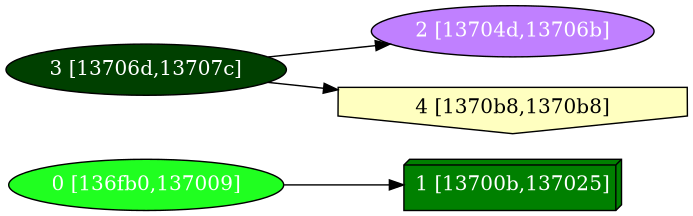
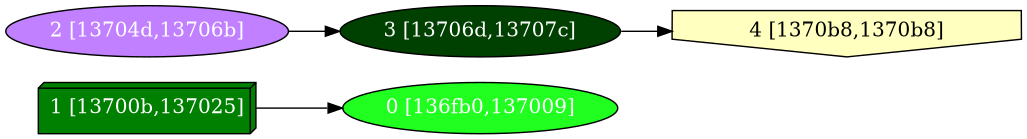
edge "3 [13706d,13707c]" -> "2 [13704d,13706b]": reversed
edge "0 [136fb0,137009]" -> "1 [13700b,137025]": reversed
